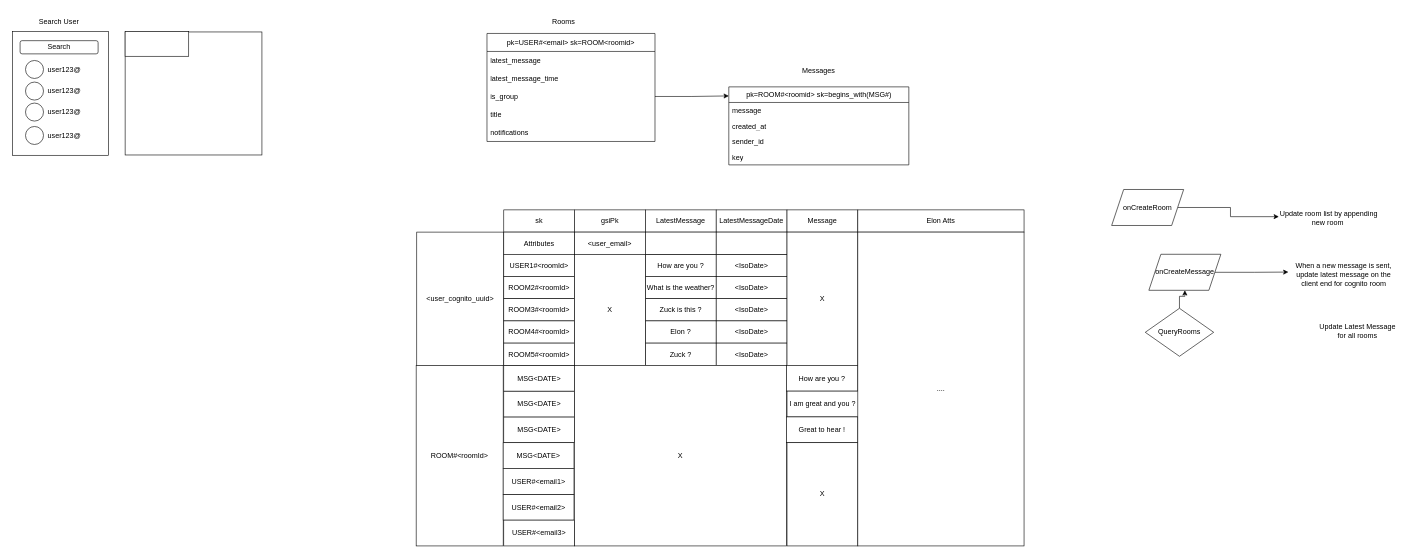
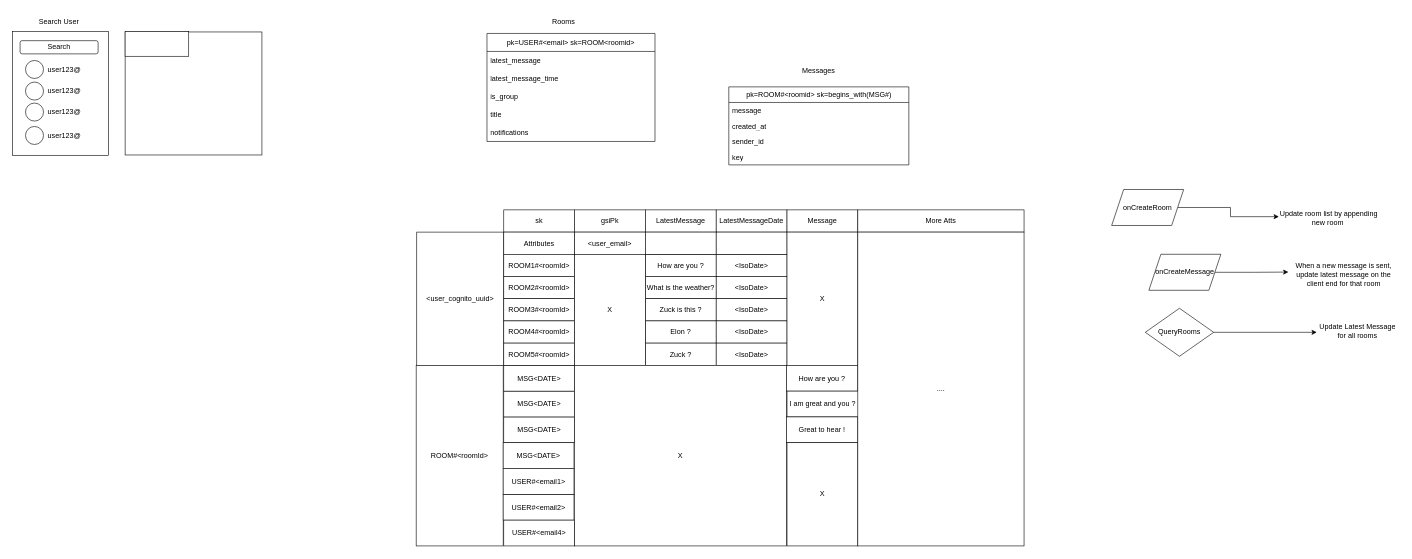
edge "is_group" -> "pk=ROOM#<roomid> sk=begins_with(MSG#)": removed
node "Elon Atts": label "Elon Atts" -> "More Atts"
node "USER1#<roomId>": label "USER1#<roomId>" -> "ROOM1#<roomId>"
node "When a new message is sent, update latest message on the client end for cognito room": label "When a new message is sent, update latest message on the client end for cognito room" -> "When a new message is sent, update latest message on the client end for that room"
edge "QueryRooms" -> "onCreateMessage": now "QueryRooms" -> "Update Latest Message for all rooms"
node "USER#<email3>": label "USER#<email3>" -> "USER#<email4>"
